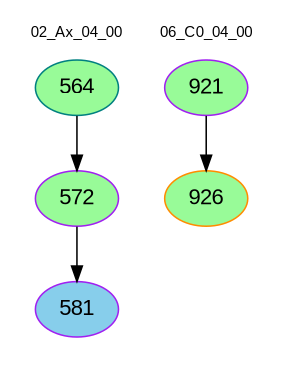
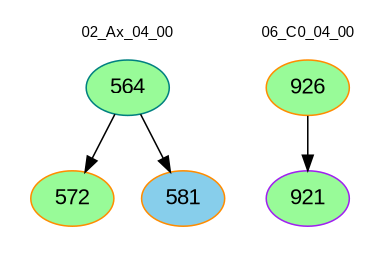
edge "921" -> "926": reversed
node "572": color purple -> darkorange
edge "572" -> "581": now "564" -> "581"
node "581": color purple -> darkorange
